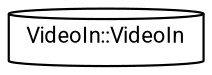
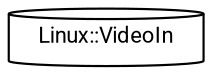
node "VideoIn::VideoIn": label "VideoIn::VideoIn" -> "Linux::VideoIn"
